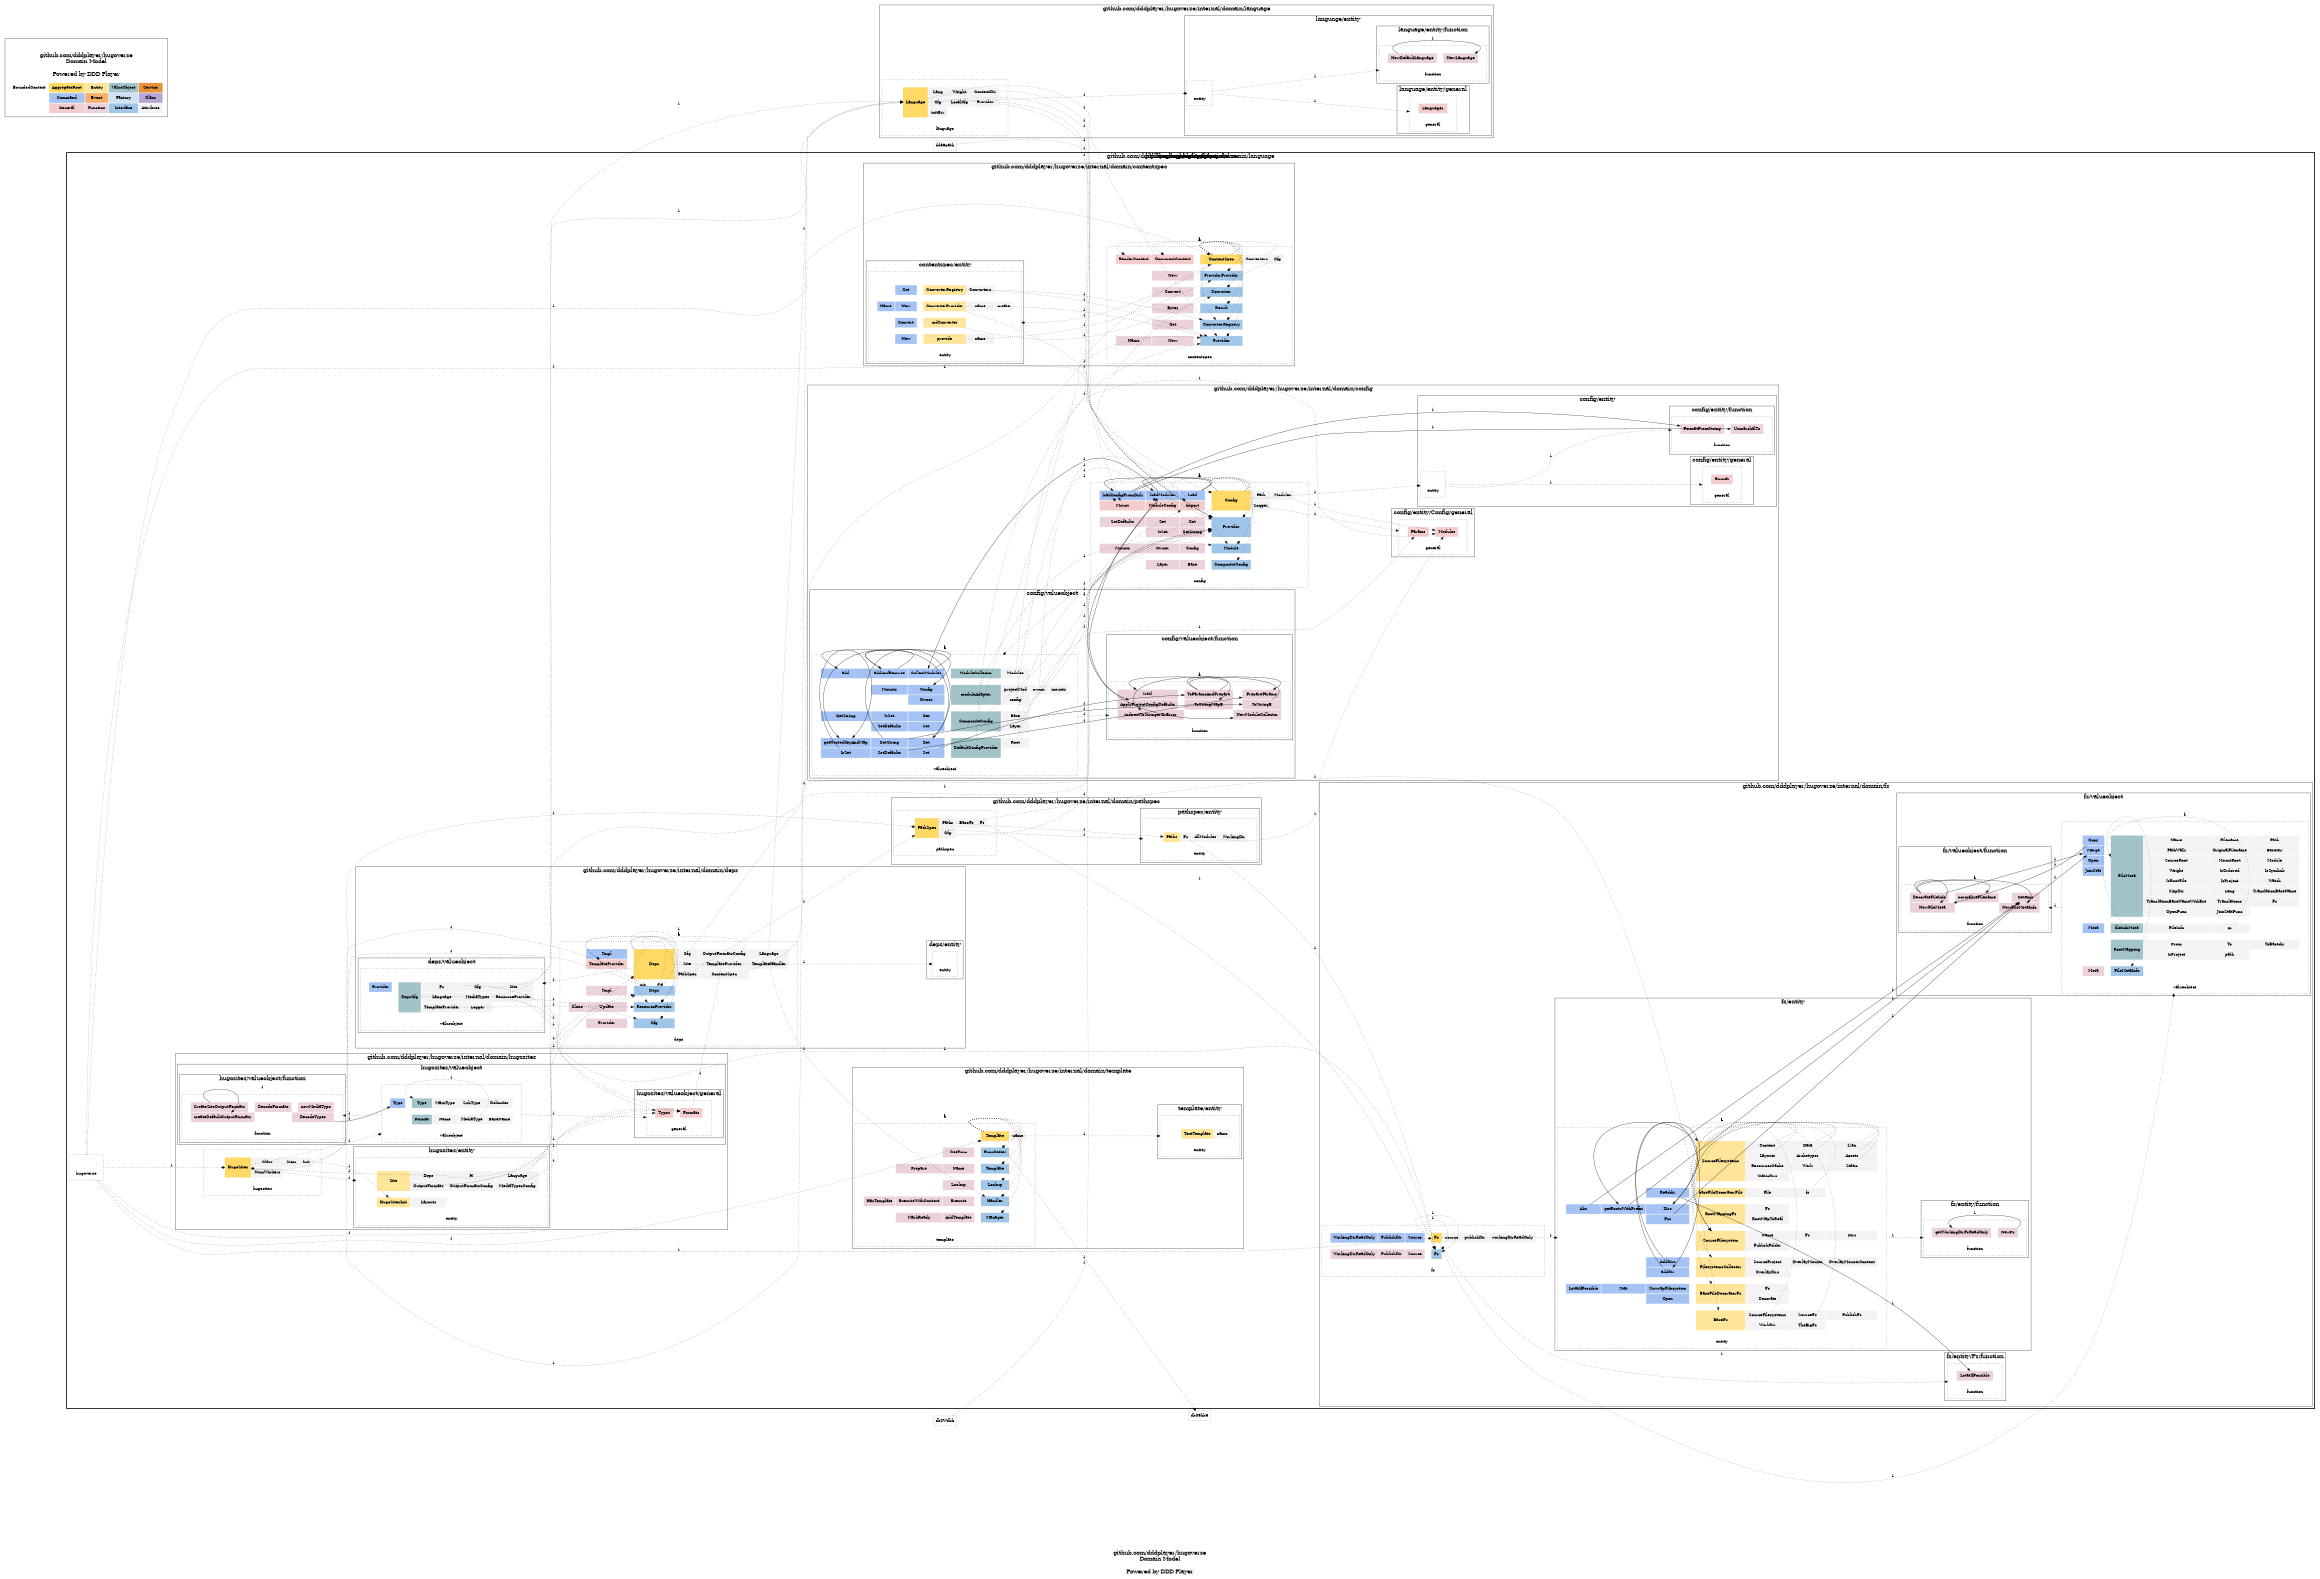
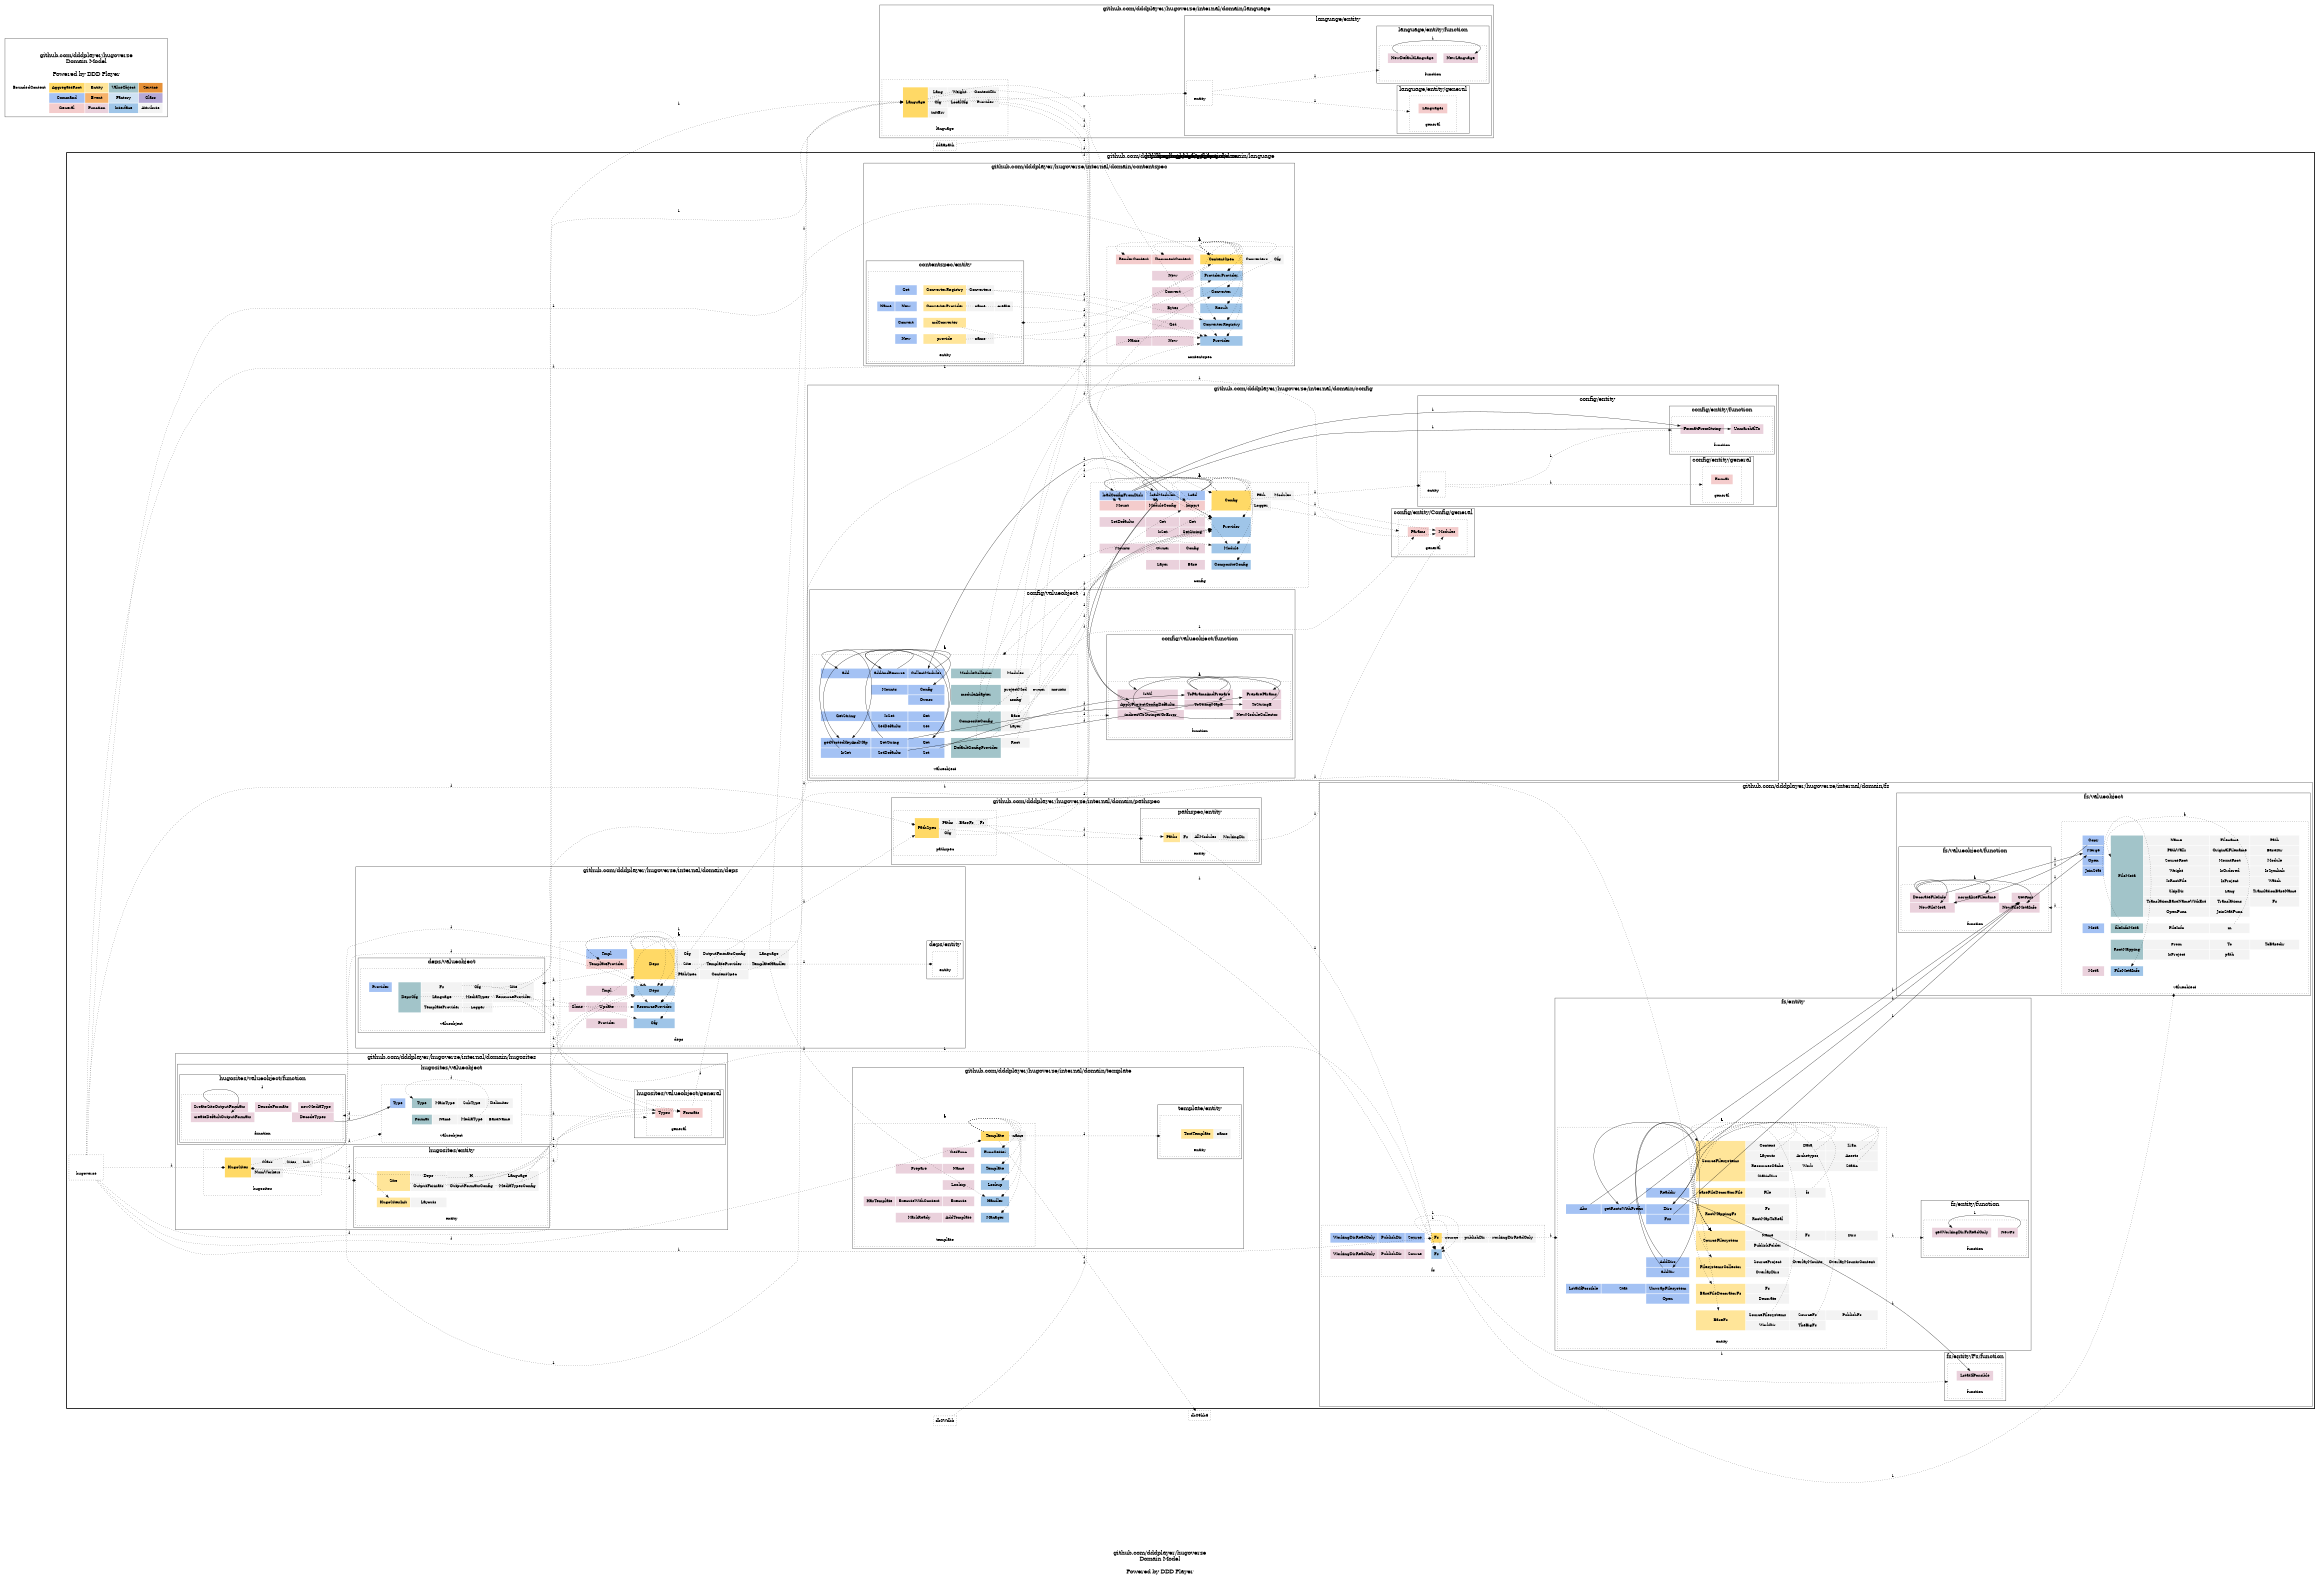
edge "Language" -> "RenderContext": label "1" -> "7"
edge "Get" -> "loadConfigFromDisk": removed, label "1"
edge "CreateSiteOutputFormats" -> "PathSpec": now "hugoverse" -> "PathSpec"
